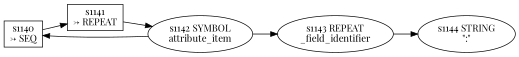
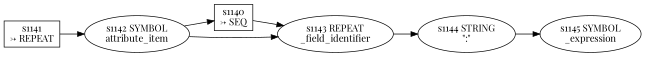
edge "s1140 → SEQ" -> "s1141 → REPEAT": now "s1140 → SEQ" -> "s1143 REPEAT _field_identifier"
node "s1145 SYMBOL _expression": added
